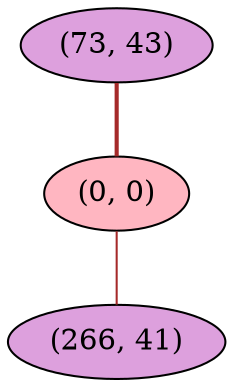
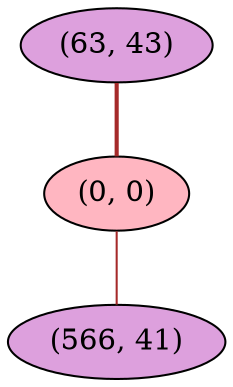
node "(73, 43)": label "(73, 43)" -> "(63, 43)"
node "(266, 41)": label "(266, 41)" -> "(566, 41)"
